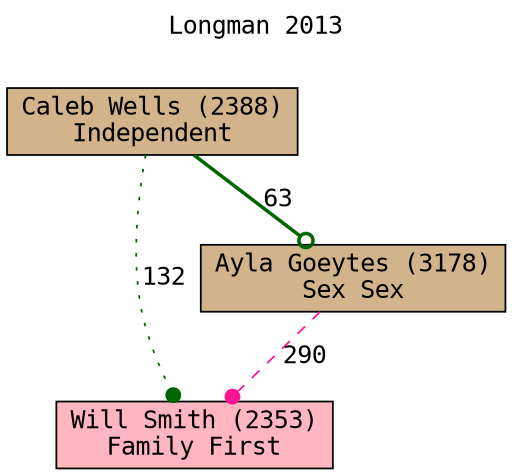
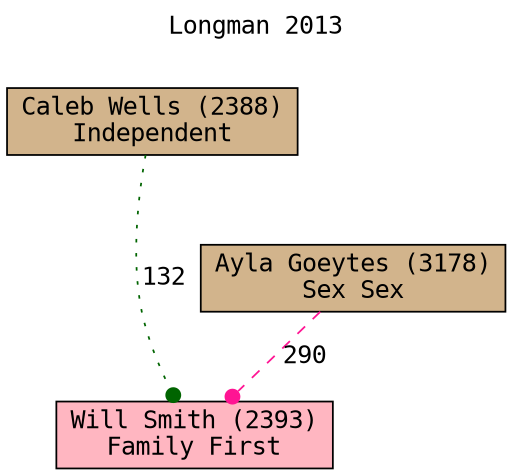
edge "Caleb Wells (2388) Independent" -> "Ayla Goeytes (3178) Sex Sex": removed, label "63"
node "Will Smith (2353) Family First": label "Will Smith (2353) Family First" -> "Will Smith (2393) Family First"
